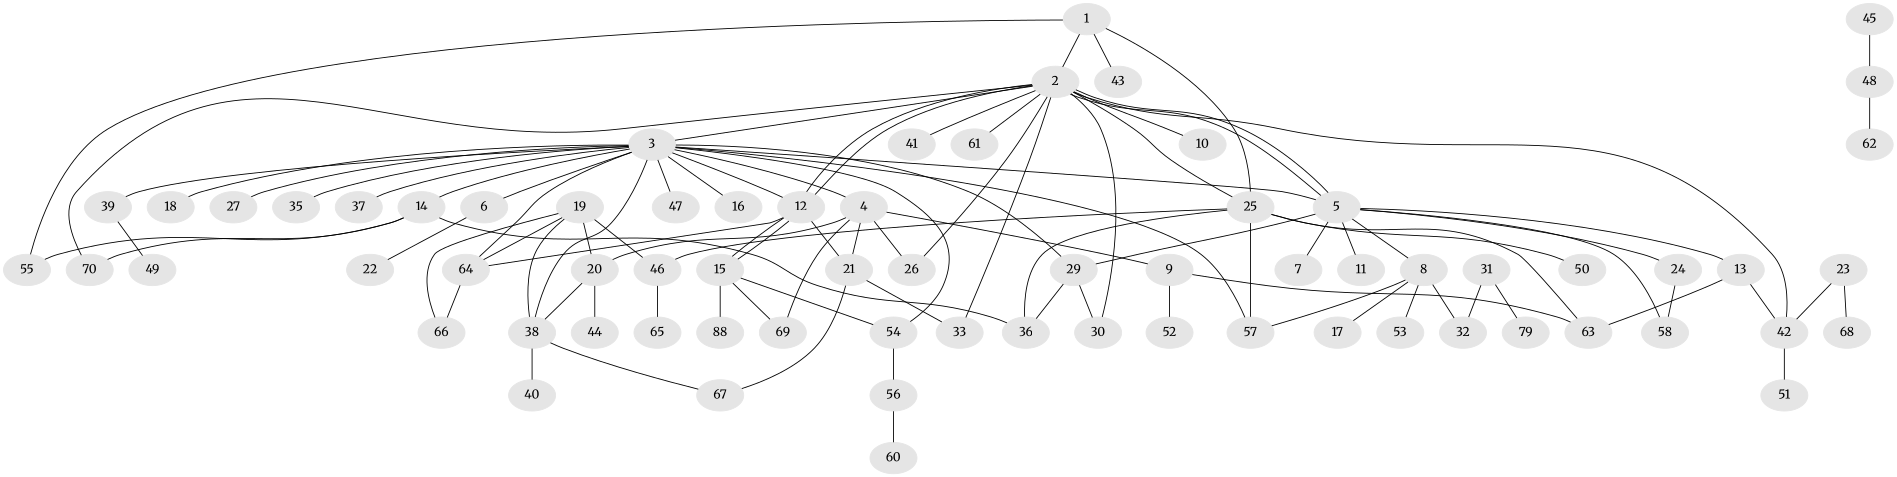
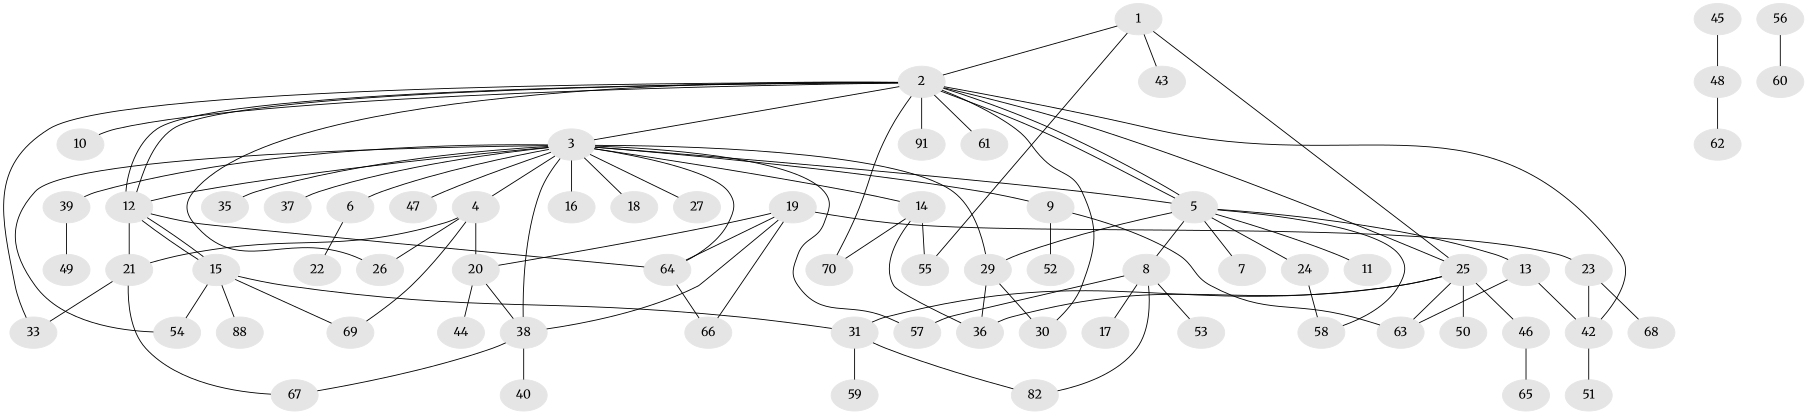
node "41": label "41" -> "91"
edge "19" -- "46": now "19" -- "23"
edge "4" -- "9": now "3" -- "9"
edge "25" -- "57": now "25" -- "31"
edge "15" -- "31": added
node "32": label "32" -> "82"
node "79": label "79" -> "59"
edge "54" -- "56": removed
